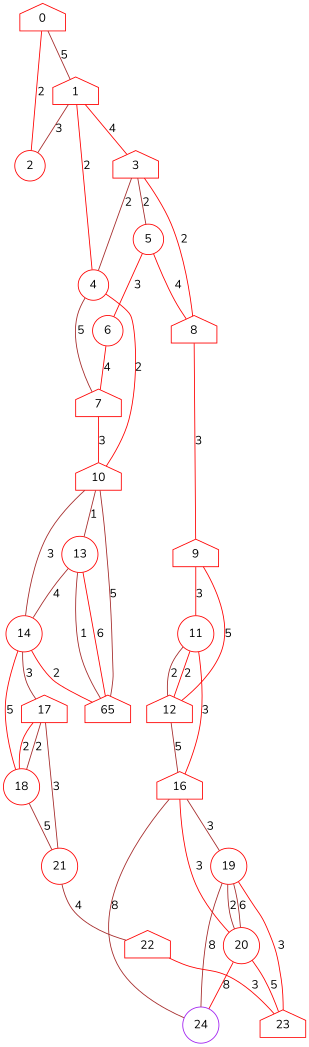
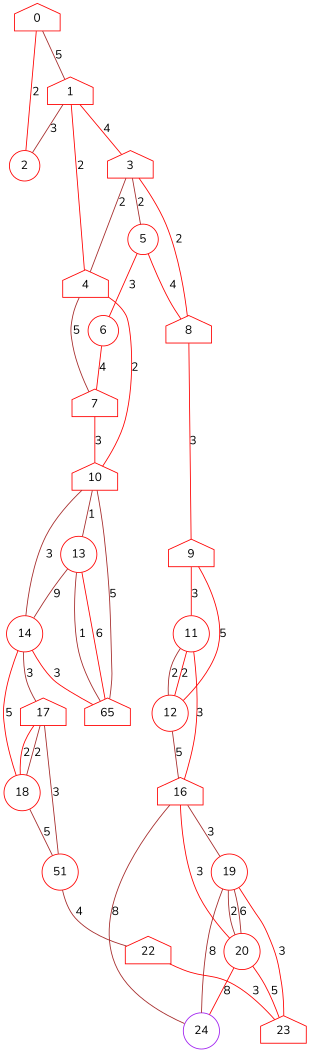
node "4": shape circle -> house
edge "13" -- "14": label "4" -> "9"
edge "14" -- "65": label "2" -> "3"
node "12": shape house -> circle
node "21": label "21" -> "51"
